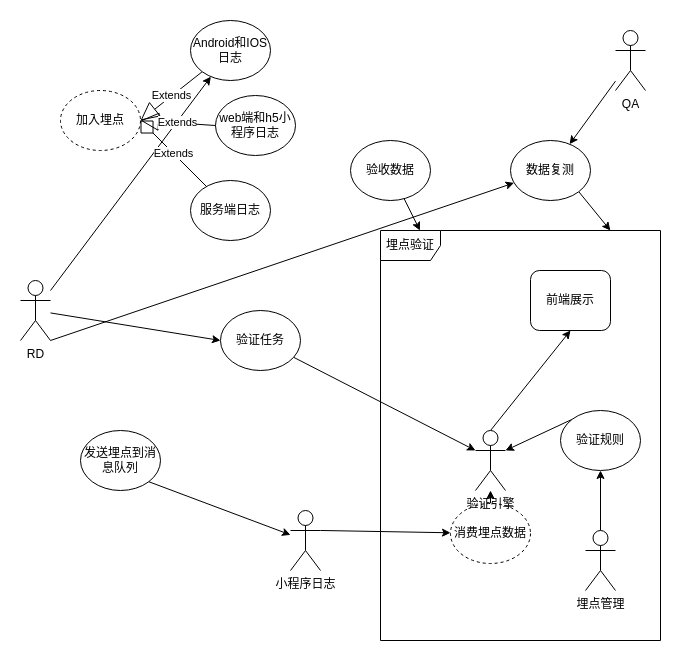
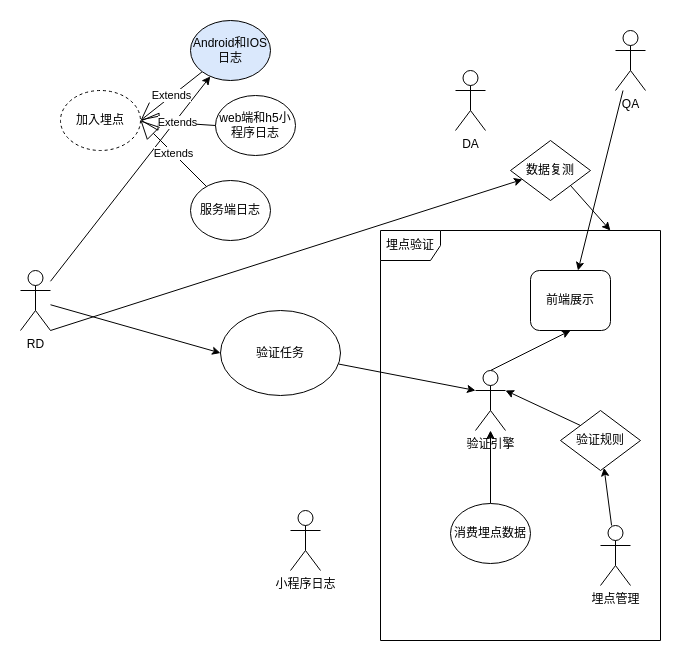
node "Android和IOS日志": fillcolor #ffffff -> #dae8fc
node "DA": added
edge "Android和IOS日志" -> "加入埋点": arrowhead block -> open
edge "QA" -> "数据复测": now "QA" -> "前端展示"
edge "服务端日志" -> "加入埋点": arrowhead diamond -> block
node "验收数据": removed
node "数据复测": shape ellipse -> diamond
edge "验收数据" -> "埋点验证": removed
node "RD": moved (36, 311) -> (36, 301)
node "验证任务": size 80x60 -> 120x85
node "验证规则": shape ellipse -> diamond
node "发送埋点到消息队列": removed
node "验证引擎": moved (491, 461) -> (491, 401)
edge "发送埋点到消息队列" -> "小程序日志": removed
edge "小程序日志" -> "消费埋点数据": removed
node "消费埋点数据": style dashed -> solid
node "埋点管理": moved (601, 561) -> (616, 556)
